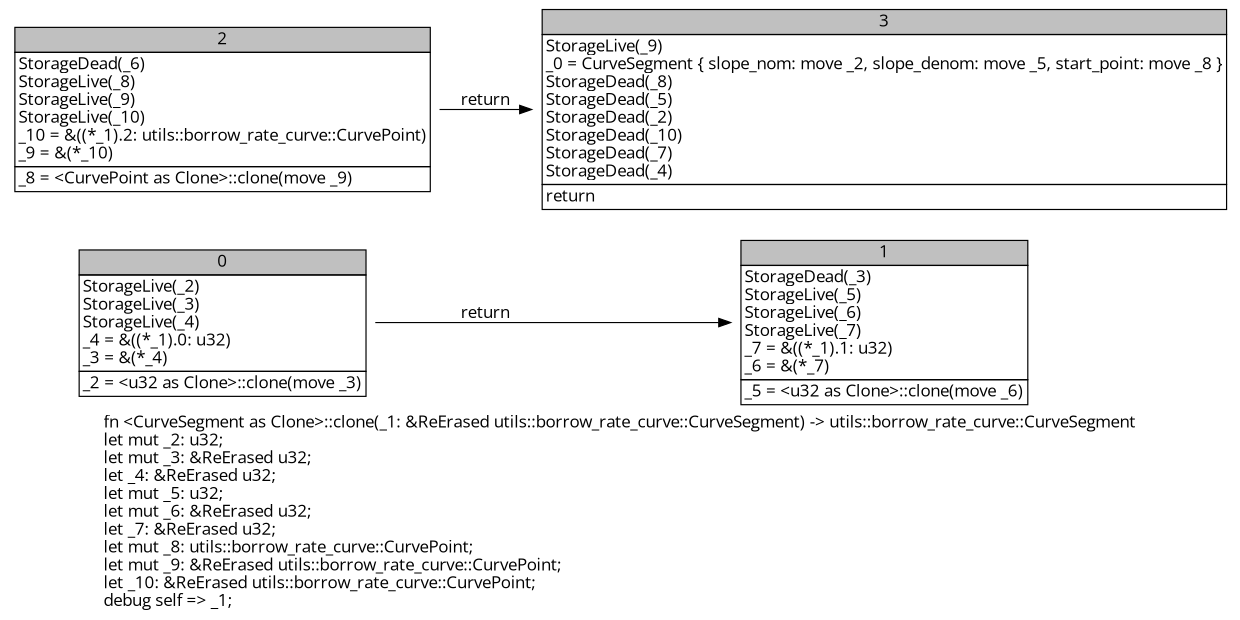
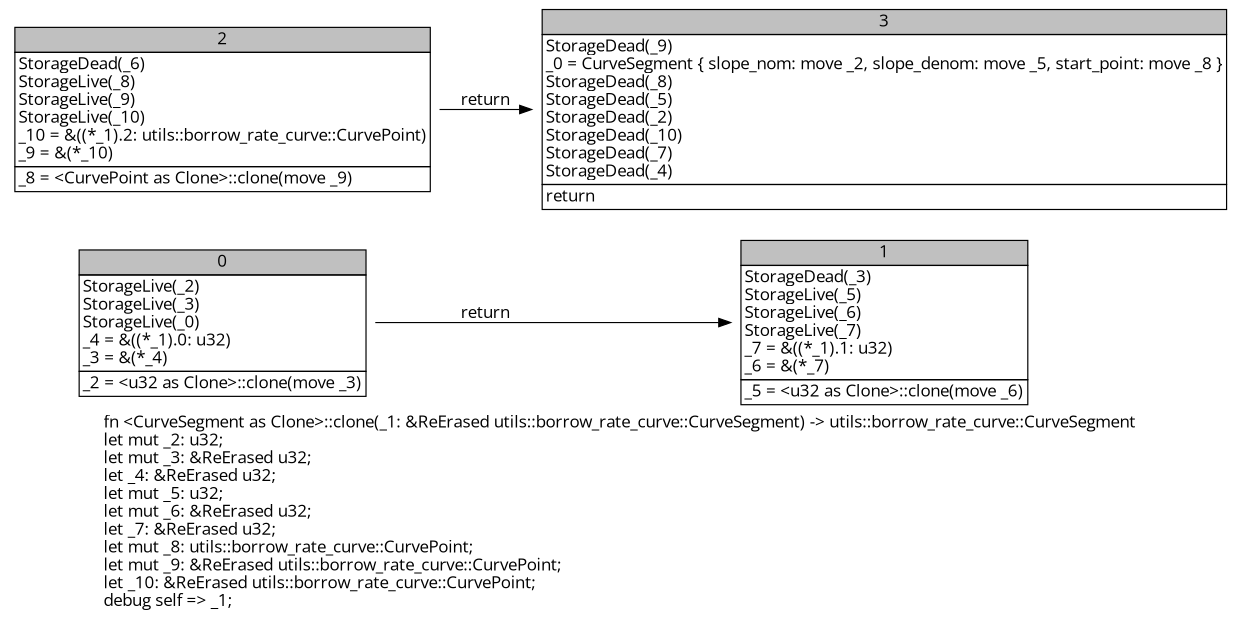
node "3": text "StorageLive(_9)" -> "StorageDead(_9)"
node "0": text "StorageLive(_4)" -> "StorageLive(_0)"
